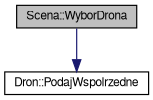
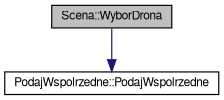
node "Dron::PodajWspolrzedne": label "Dron::PodajWspolrzedne" -> "PodajWspolrzedne::PodajWspolrzedne"
